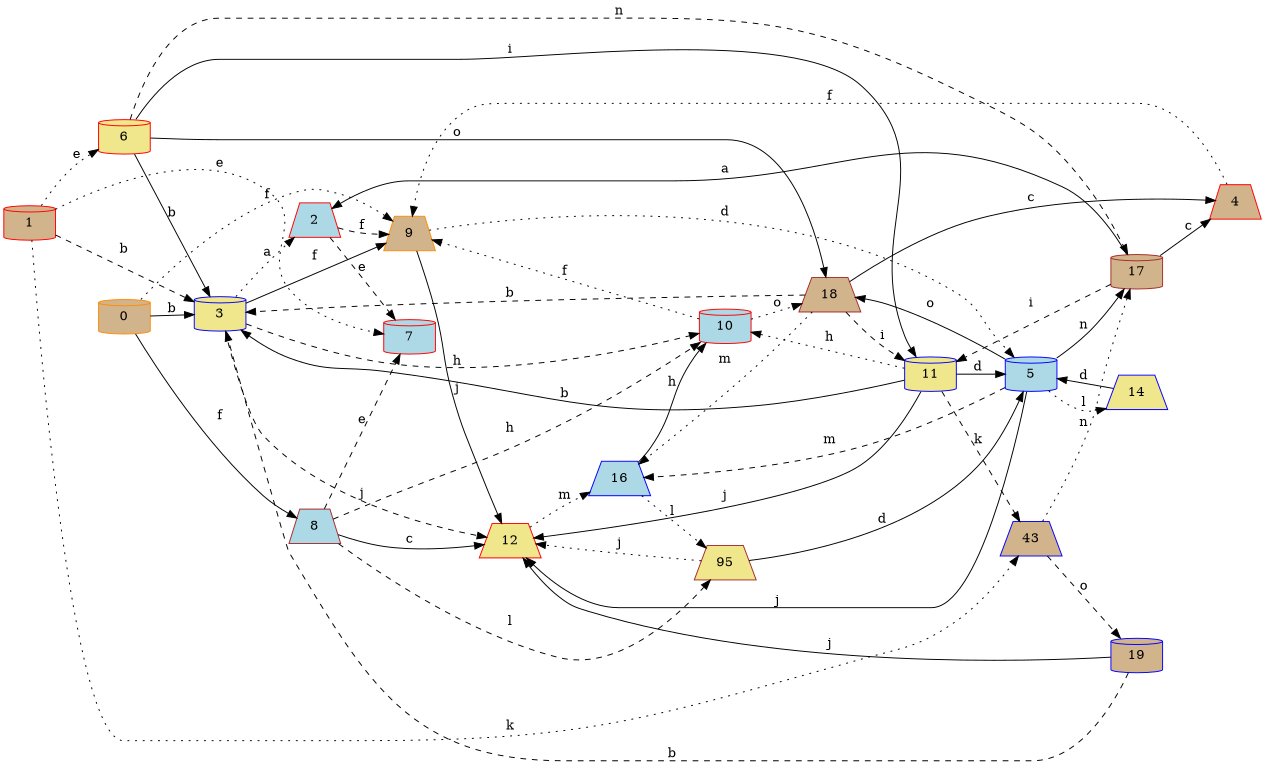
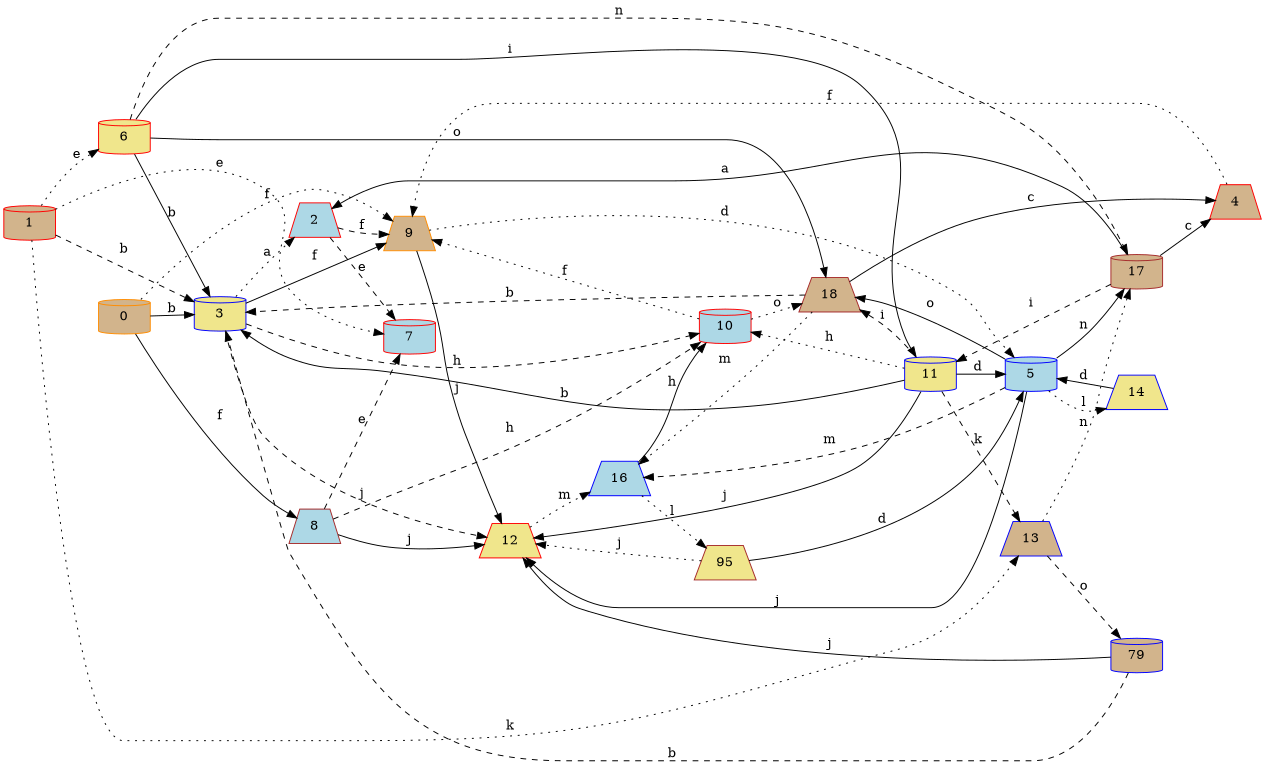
edge "18" -> "11": reversed
edge "8" -> "12": label "c" -> "j"
node "43": label "43" -> "13"
edge "8" -> "95": removed, label "l"
node "19": label "19" -> "79"
